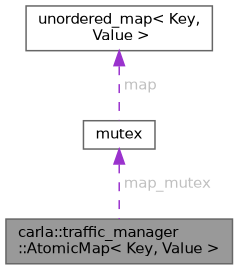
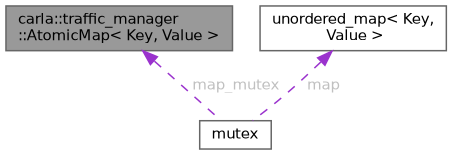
edge "carla::traffic_manager ::AtomicMap< Key, Value >" -> "mutex": reversed
